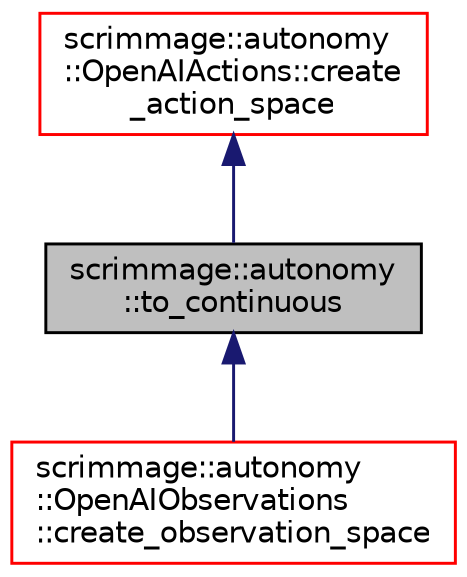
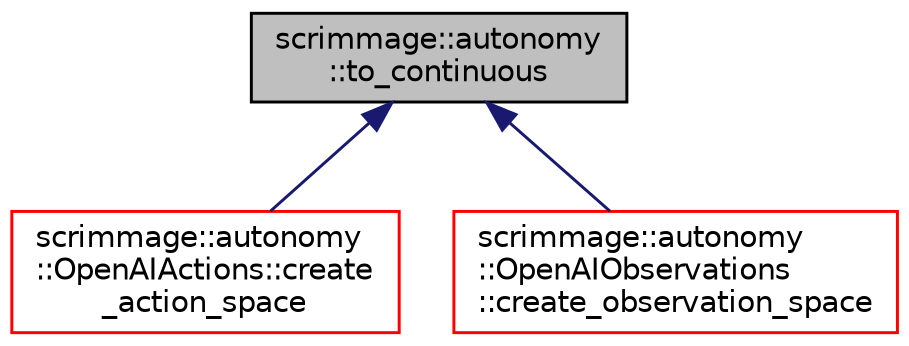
edge "scrimmage::autonomy ::to_continuous" -> "scrimmage::autonomy ::OpenAIActions::create _action_space": reversed
